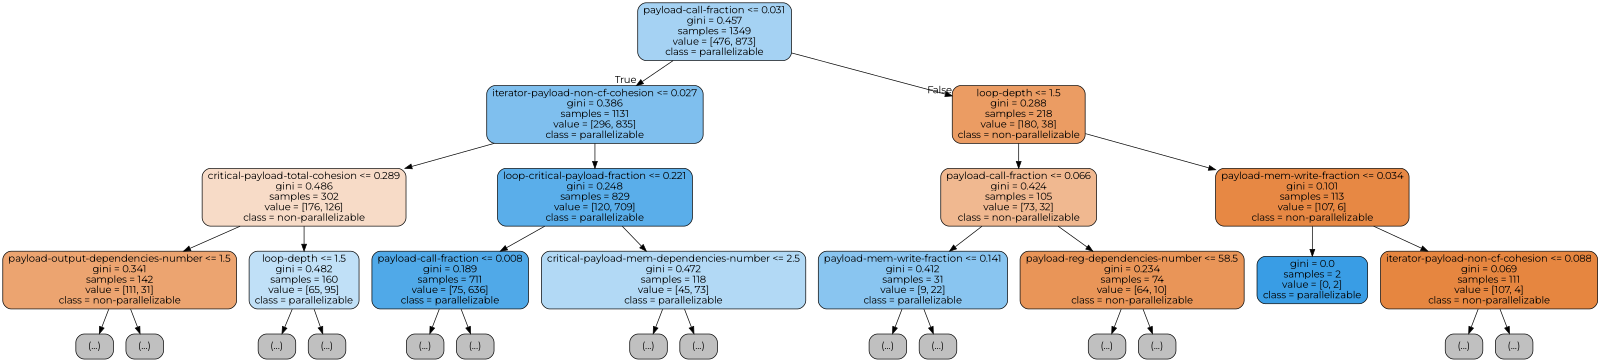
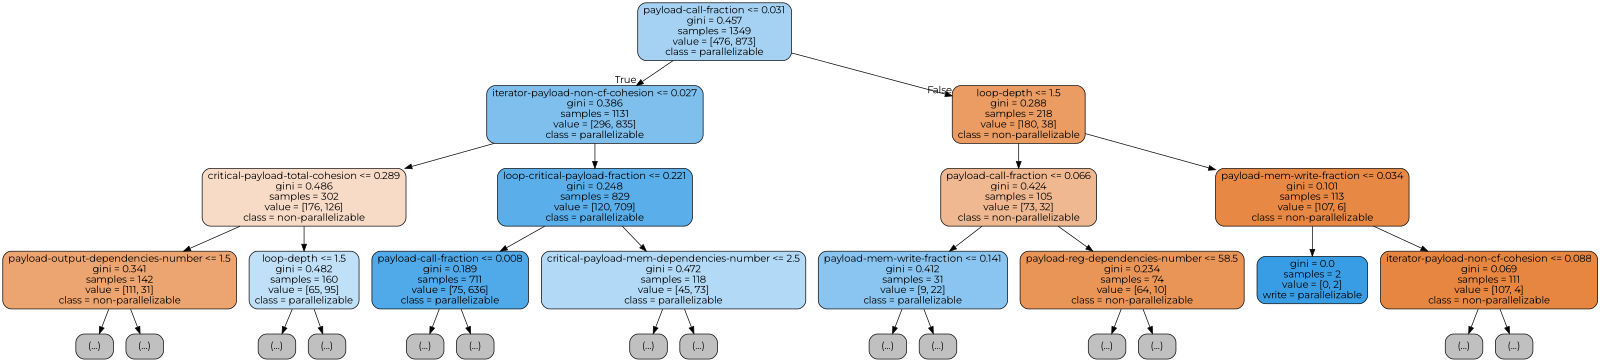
node "gini = 0.0 samples = 2 value = [0, 2] class = parallelizable": label "gini = 0.0 samples = 2 value = [0, 2] class = parallelizable" -> "gini = 0.0 samples = 2 value = [0, 2] write = parallelizable"
